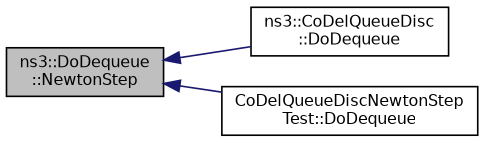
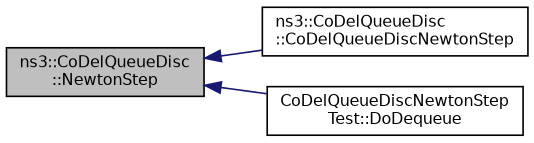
node "ns3::CoDelQueueDisc ::DoDequeue": label "ns3::CoDelQueueDisc ::DoDequeue" -> "ns3::CoDelQueueDisc ::CoDelQueueDiscNewtonStep"
node "ns3::DoDequeue ::NewtonStep": label "ns3::DoDequeue ::NewtonStep" -> "ns3::CoDelQueueDisc ::NewtonStep"
